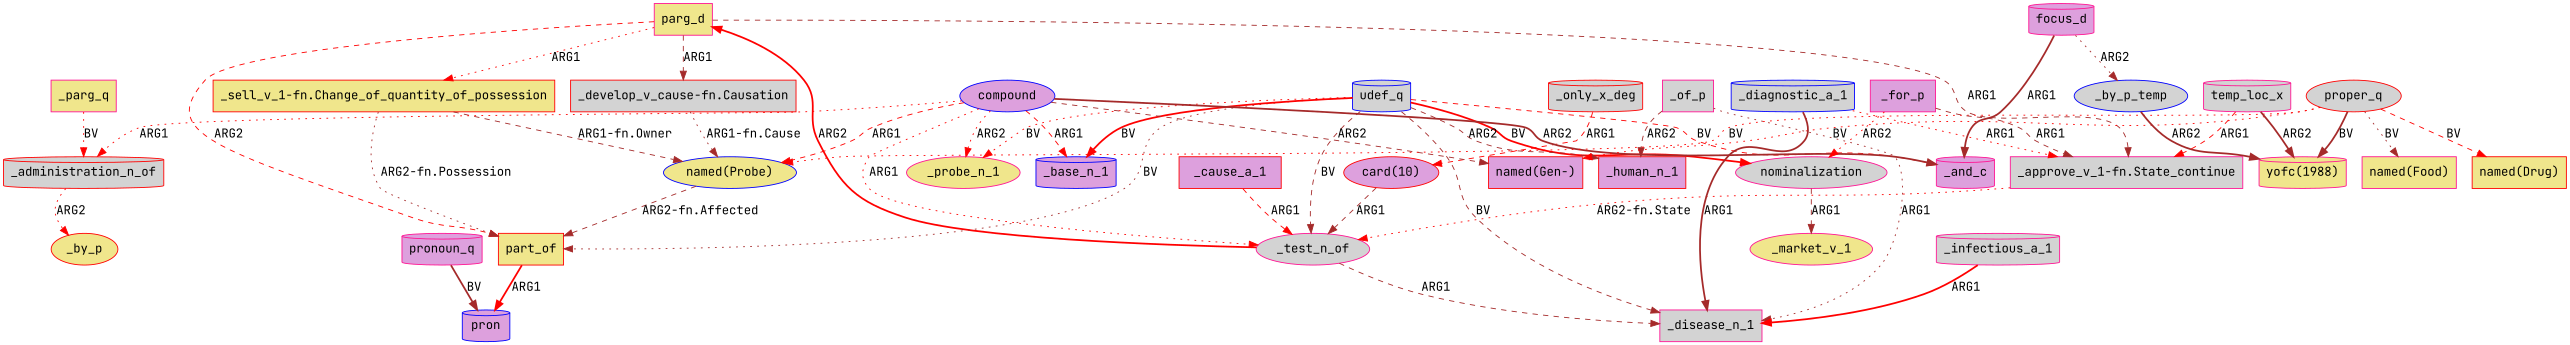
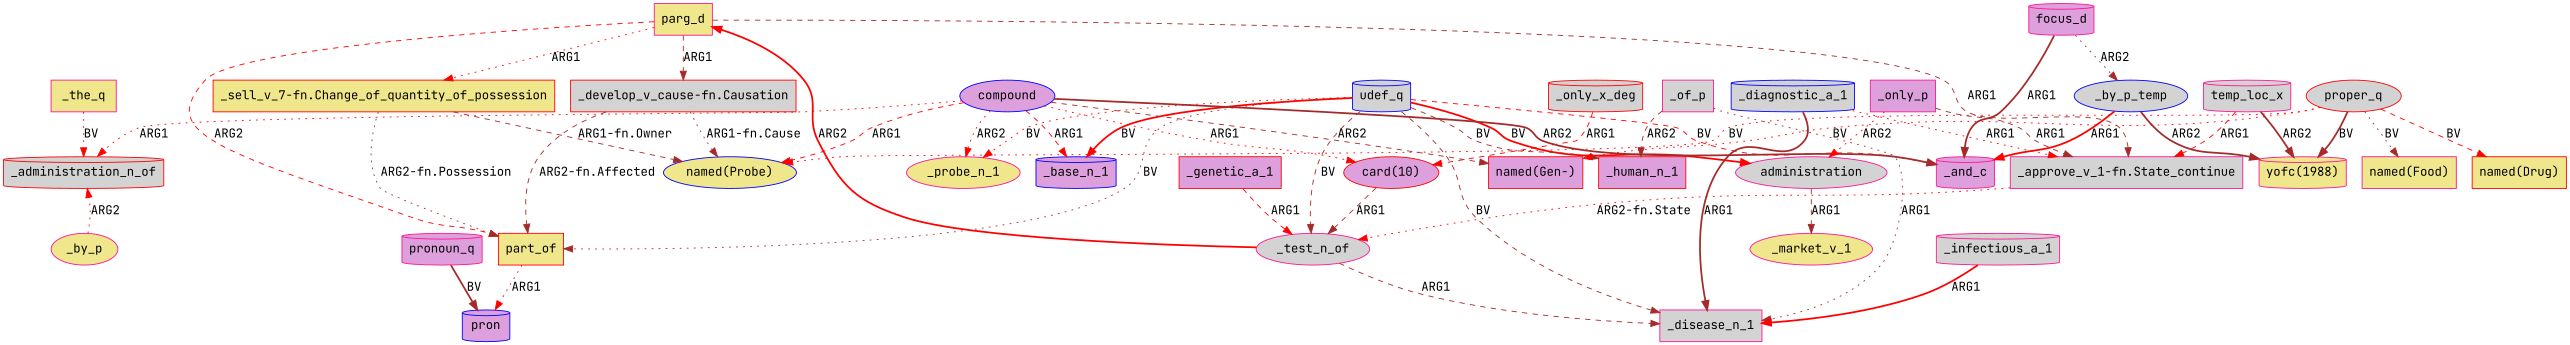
node "_parg_q": label "_parg_q" -> "_the_q"
node "_sell_v_1-fn.Change_of_quantity_of_possession": label "_sell_v_1-fn.Change_of_quantity_of_possession" -> "_sell_v_7-fn.Change_of_quantity_of_possession"
node "_for_p": label "_for_p" -> "_only_p"
edge "udef_q" -> "_human_n_1": label "ARG2" -> "BV"
edge "_by_p_temp" -> "_and_c": added, label "ARG1"
node "_cause_a_1": label "_cause_a_1" -> "_genetic_a_1"
node "nominalization": label "nominalization" -> "administration"
edge "_administration_n_of" -> "_by_p": reversed
edge "named(Probe)" -> "part_of": now "_develop_v_cause-fn.Causation" -> "part_of"
edge "compound" -> "_test_n_of": now "compound" -> "card(10)"
node "_by_p": color red -> deeppink
edge "part_of" -> "pron": style bold -> dotted
